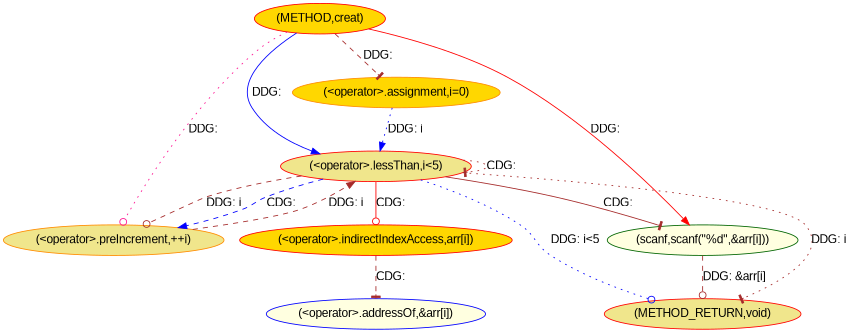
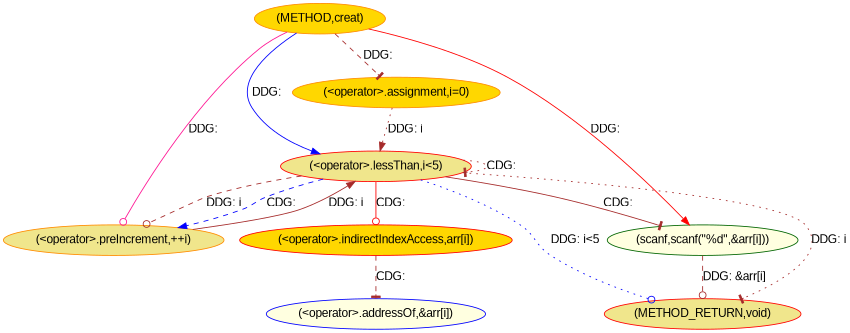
node "(METHOD,creat)": color red -> darkorange
edge "(METHOD,creat)" -> "(<operator>.preIncrement,++i)": style dotted -> solid
edge "(<operator>.assignment,i=0)" -> "(<operator>.lessThan,i<5)": color blue -> brown
edge "(<operator>.preIncrement,++i)" -> "(<operator>.lessThan,i<5)": style dashed -> solid
